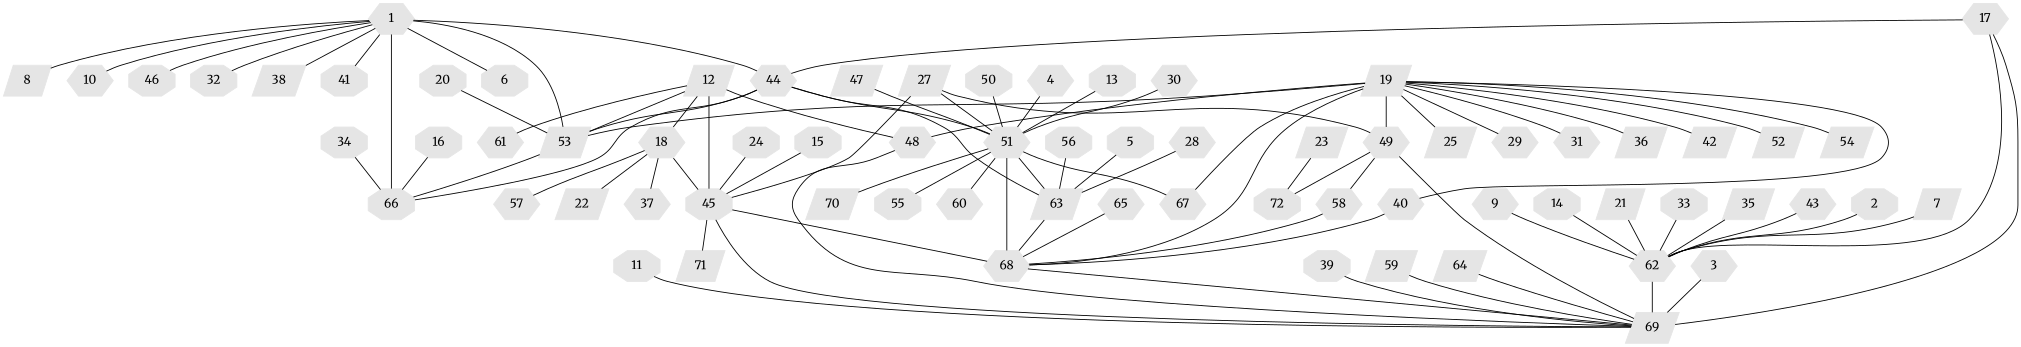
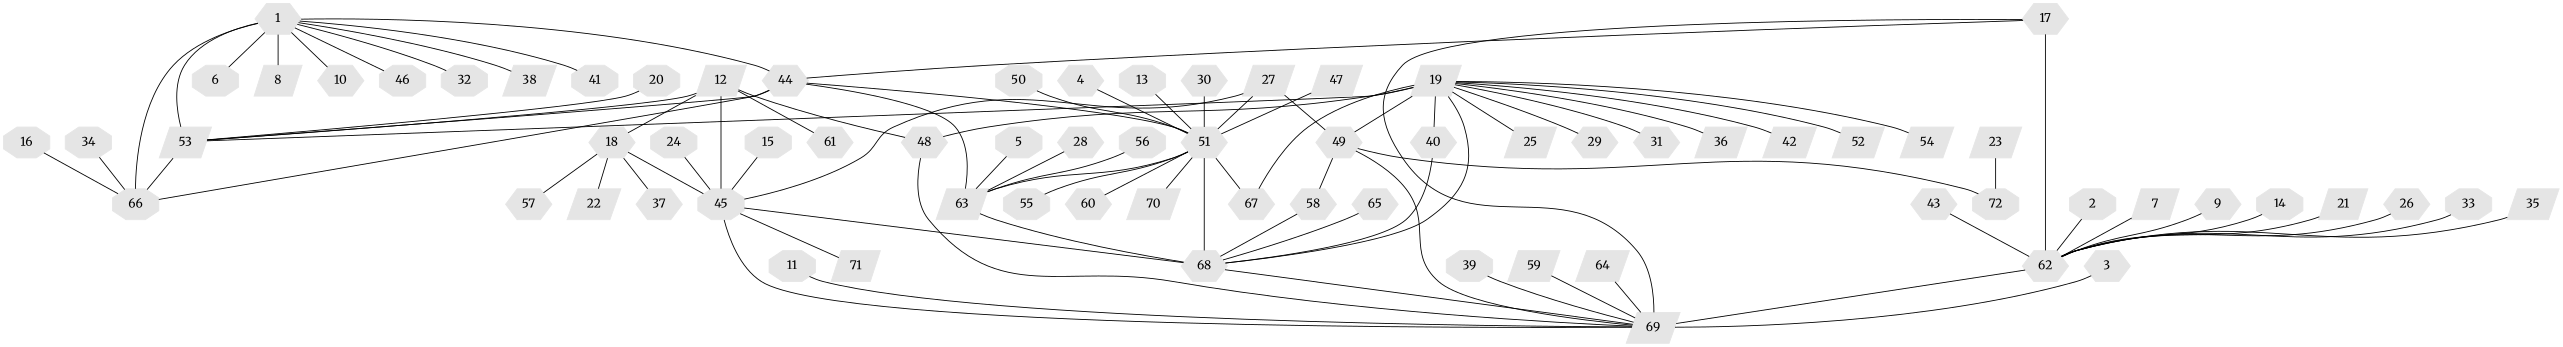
node "26": added
